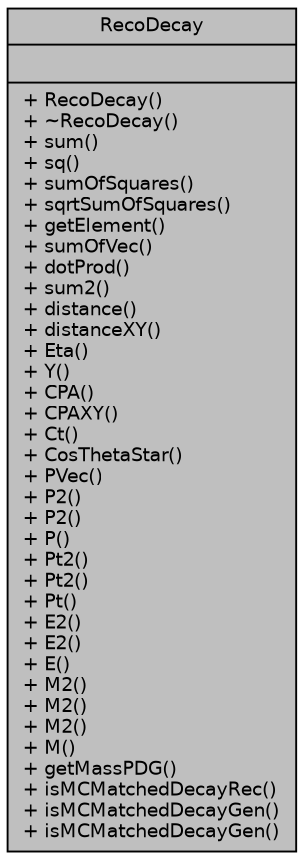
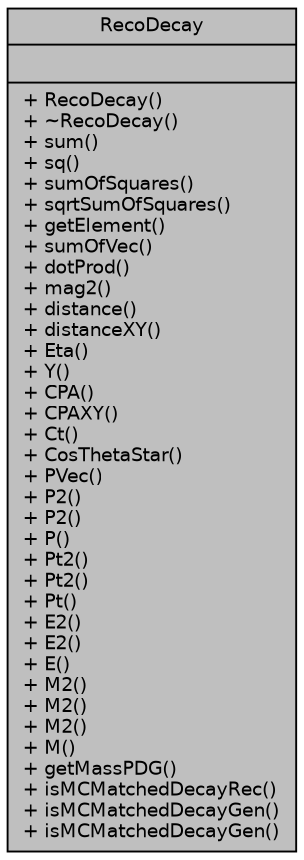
node "RecoDecay": text "+ sum2()" -> "+ mag2()"
